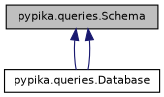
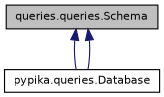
node "pypika.queries.Schema": label "pypika.queries.Schema" -> "queries.queries.Schema"
